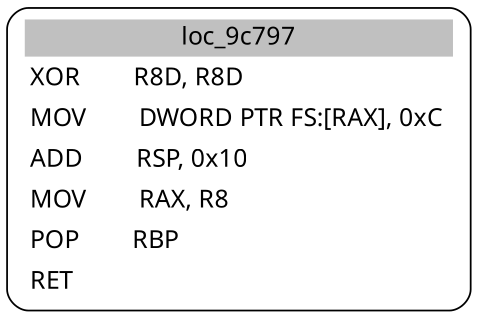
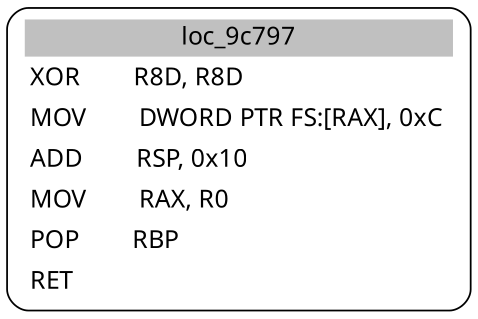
node "loc_9c797": text "MOV        RAX, R8" -> "MOV        RAX, R0"
